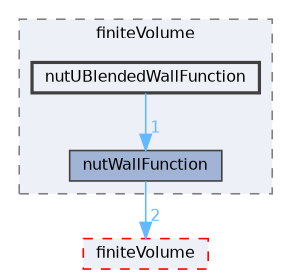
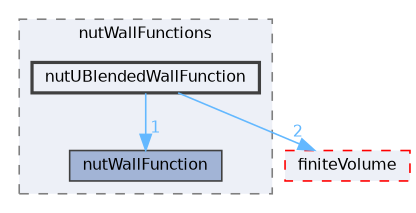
cluster "finiteVolume": label "finiteVolume" -> "nutWallFunctions"
edge "nutWallFunction" -> "finiteVolume": now "nutUBlendedWallFunction" -> "finiteVolume"
